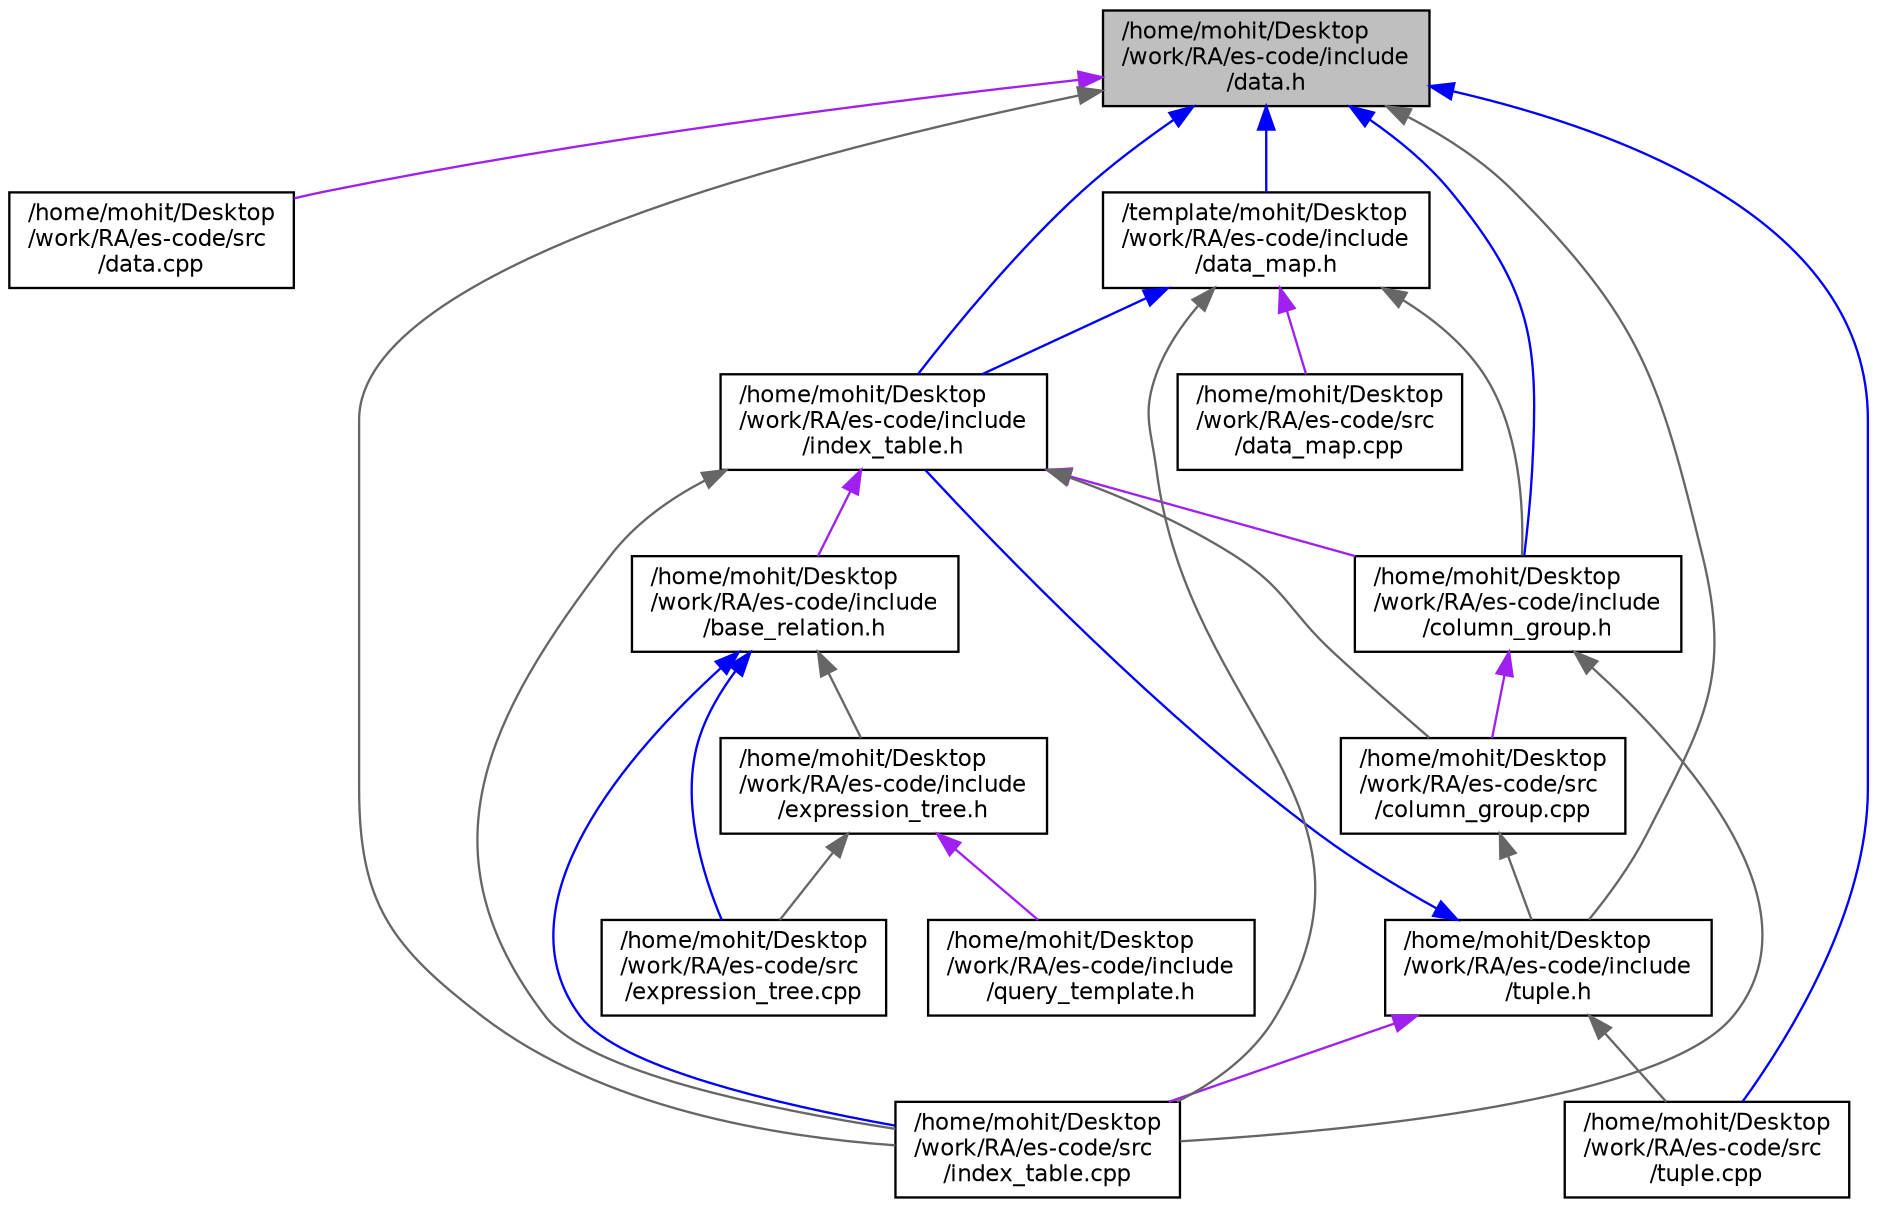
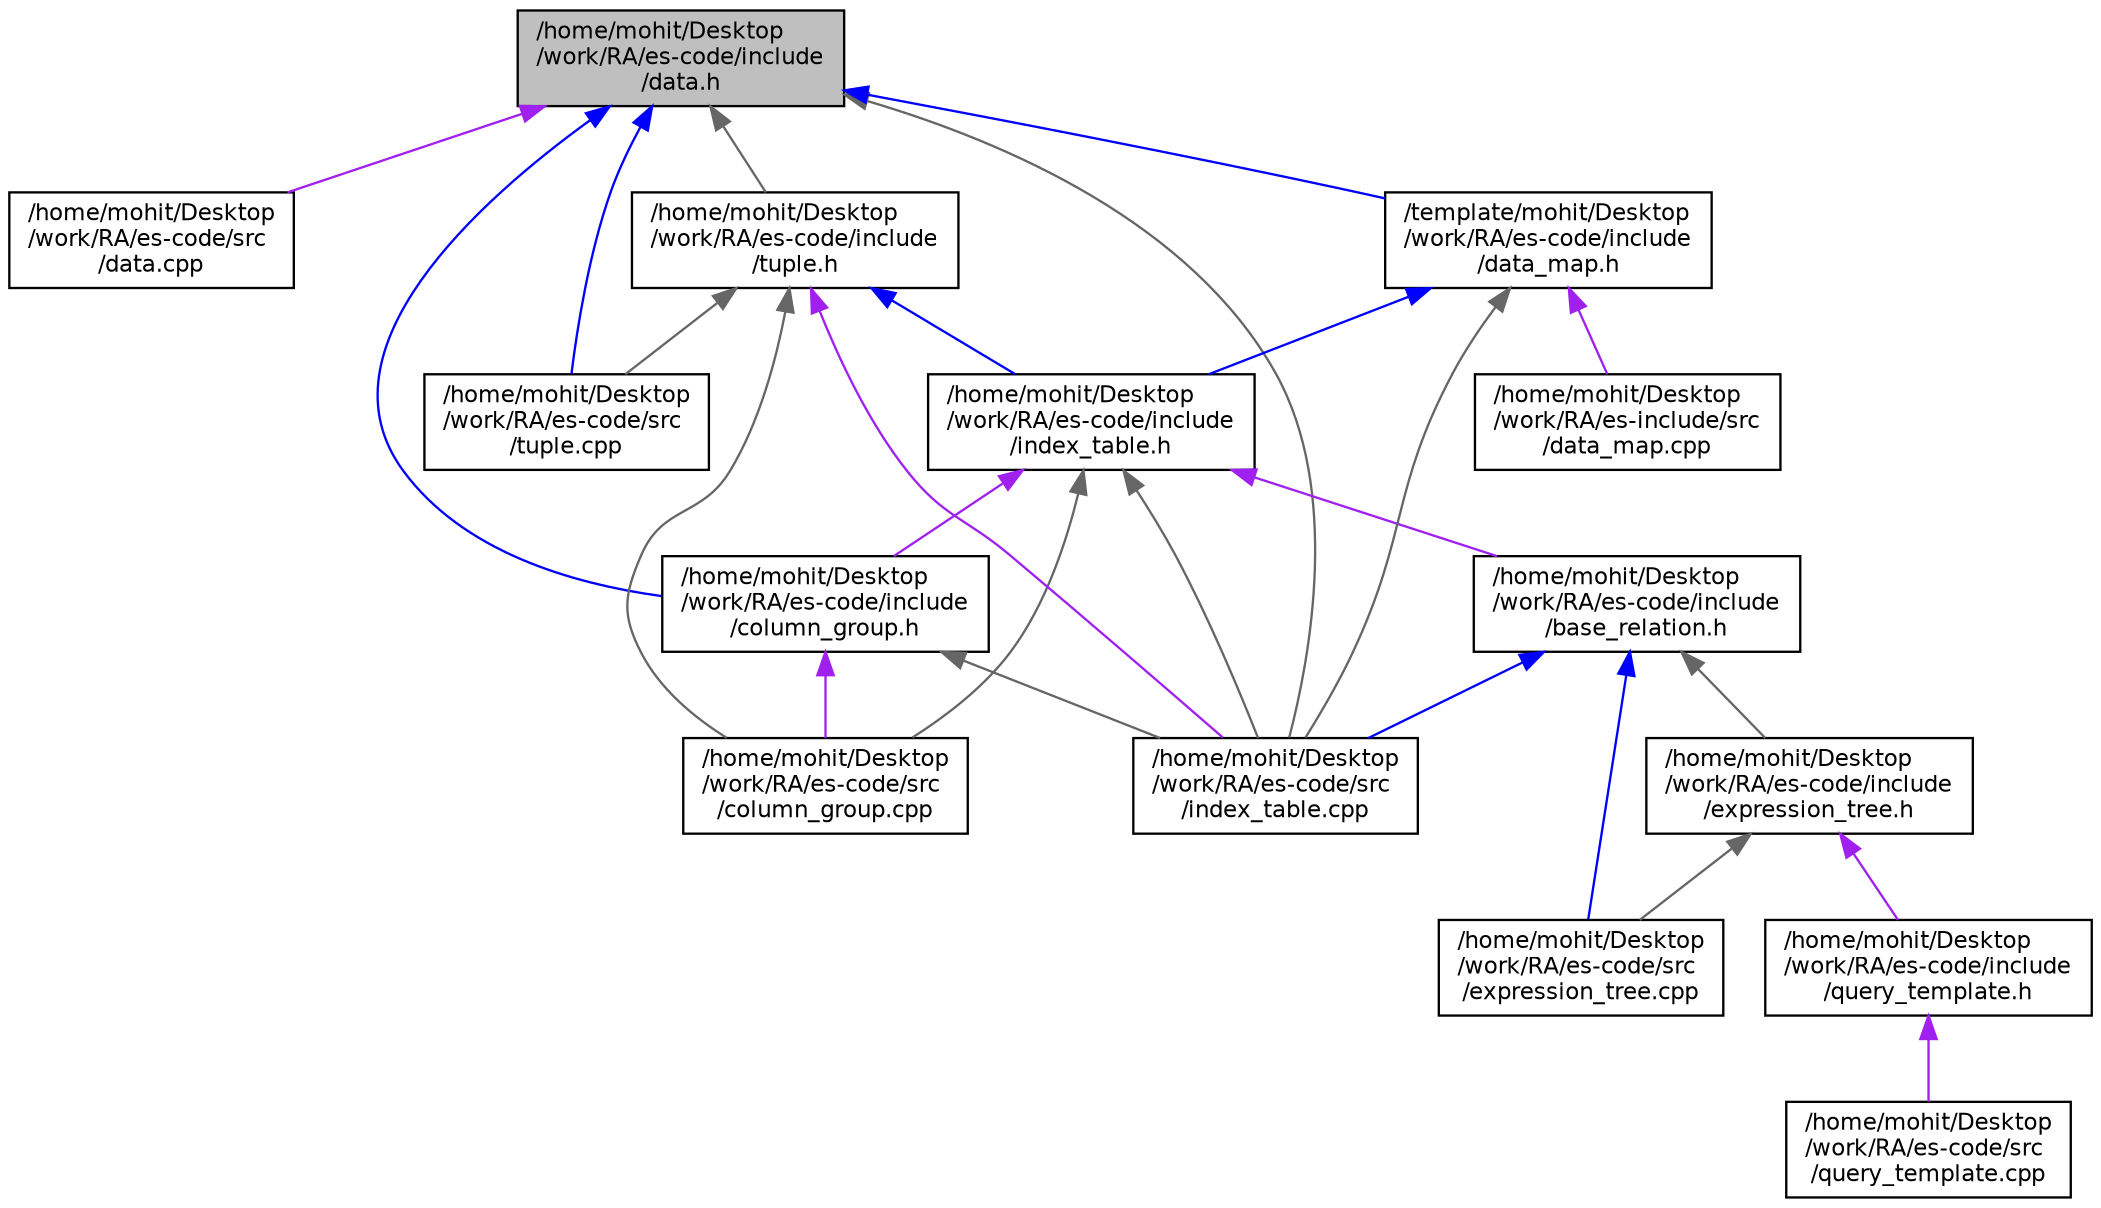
edge "/home/mohit/Desktop /work/RA/es-code/include /index_table.h" -> "/home/mohit/Desktop /work/RA/es-code/include /data.h": removed
edge "/home/mohit/Desktop /work/RA/es-code/include /column_group.h" -> "/template/mohit/Desktop /work/RA/es-code/include /data_map.h": removed
node "/home/mohit/Desktop /work/RA/es-code/src /data_map.cpp": label "/home/mohit/Desktop /work/RA/es-code/src /data_map.cpp" -> "/home/mohit/Desktop /work/RA/es-include/src /data_map.cpp"
edge "/home/mohit/Desktop /work/RA/es-code/include /tuple.h" -> "/home/mohit/Desktop /work/RA/es-code/src /column_group.cpp": reversed
node "/home/mohit/Desktop /work/RA/es-code/src /query_template.cpp": added
